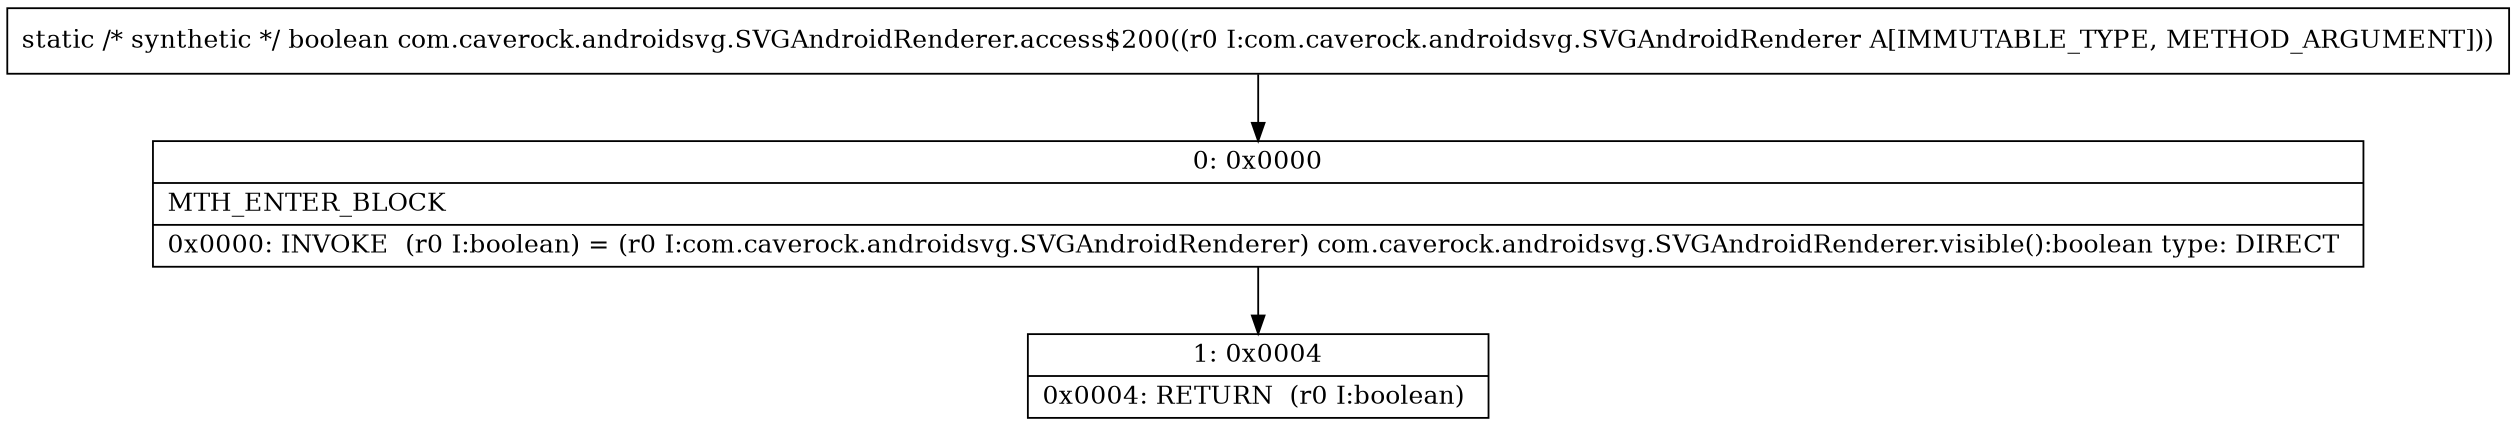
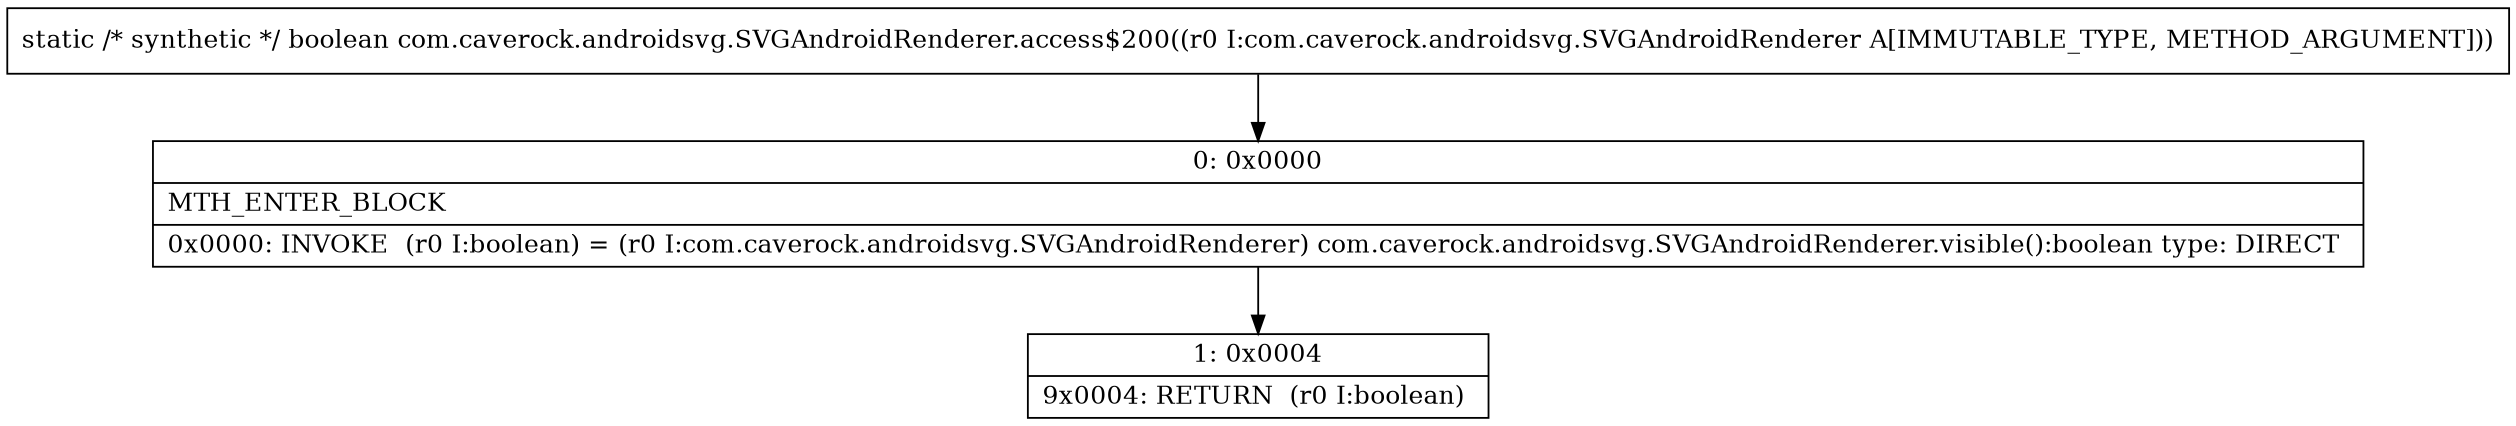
node "1: 0x0004": text "0x0004: RETURN  (r0 I:boolean)" -> "9x0004: RETURN  (r0 I:boolean)"
